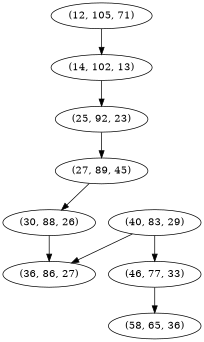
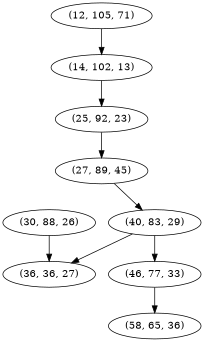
edge "(27, 89, 45)" -> "(30, 88, 26)": now "(27, 89, 45)" -> "(40, 83, 29)"
node "(36, 86, 27)": label "(36, 86, 27)" -> "(36, 36, 27)"
